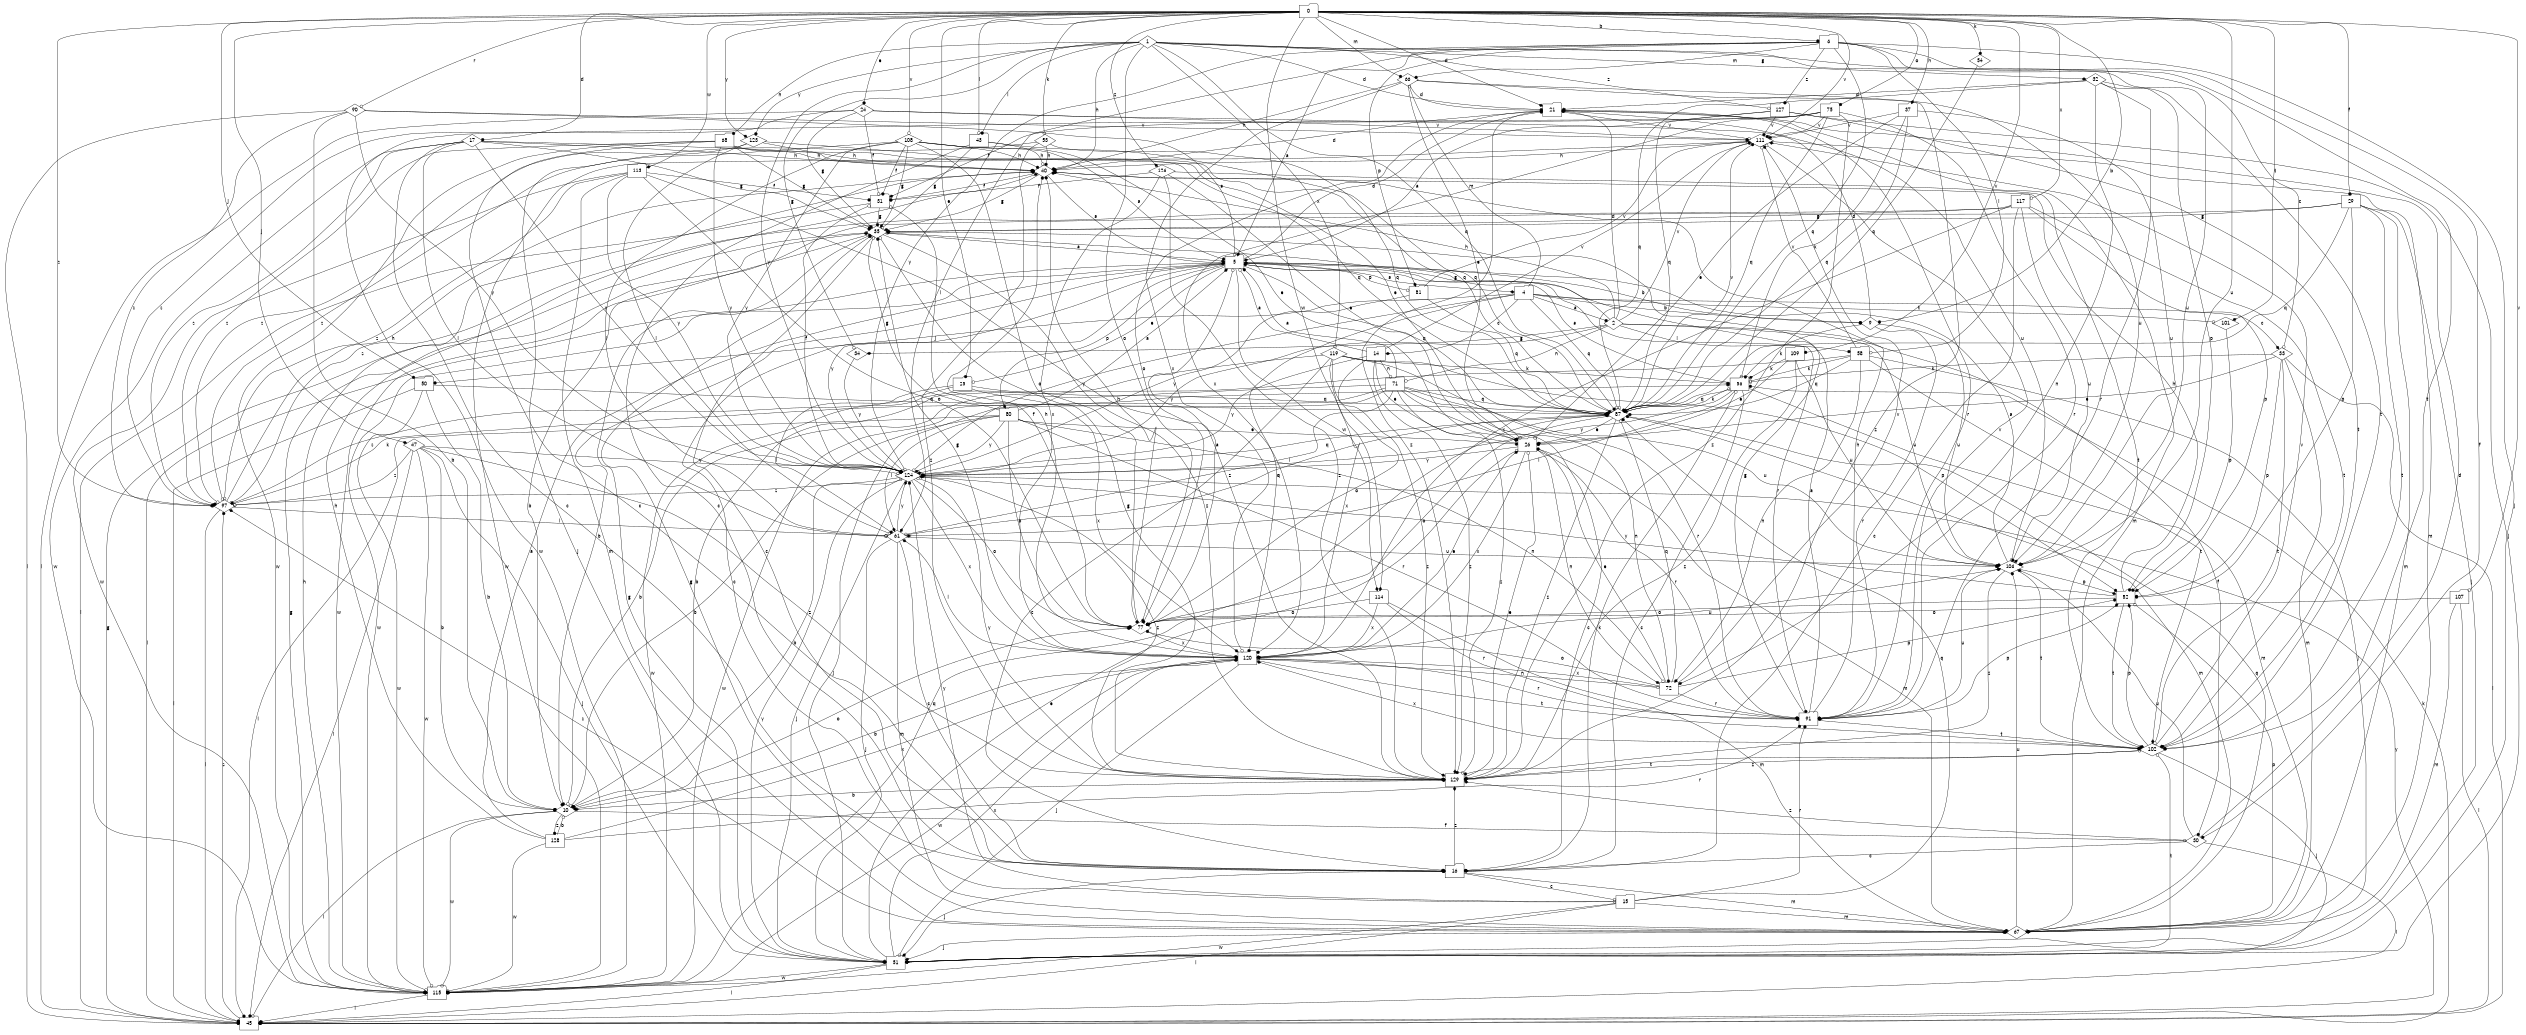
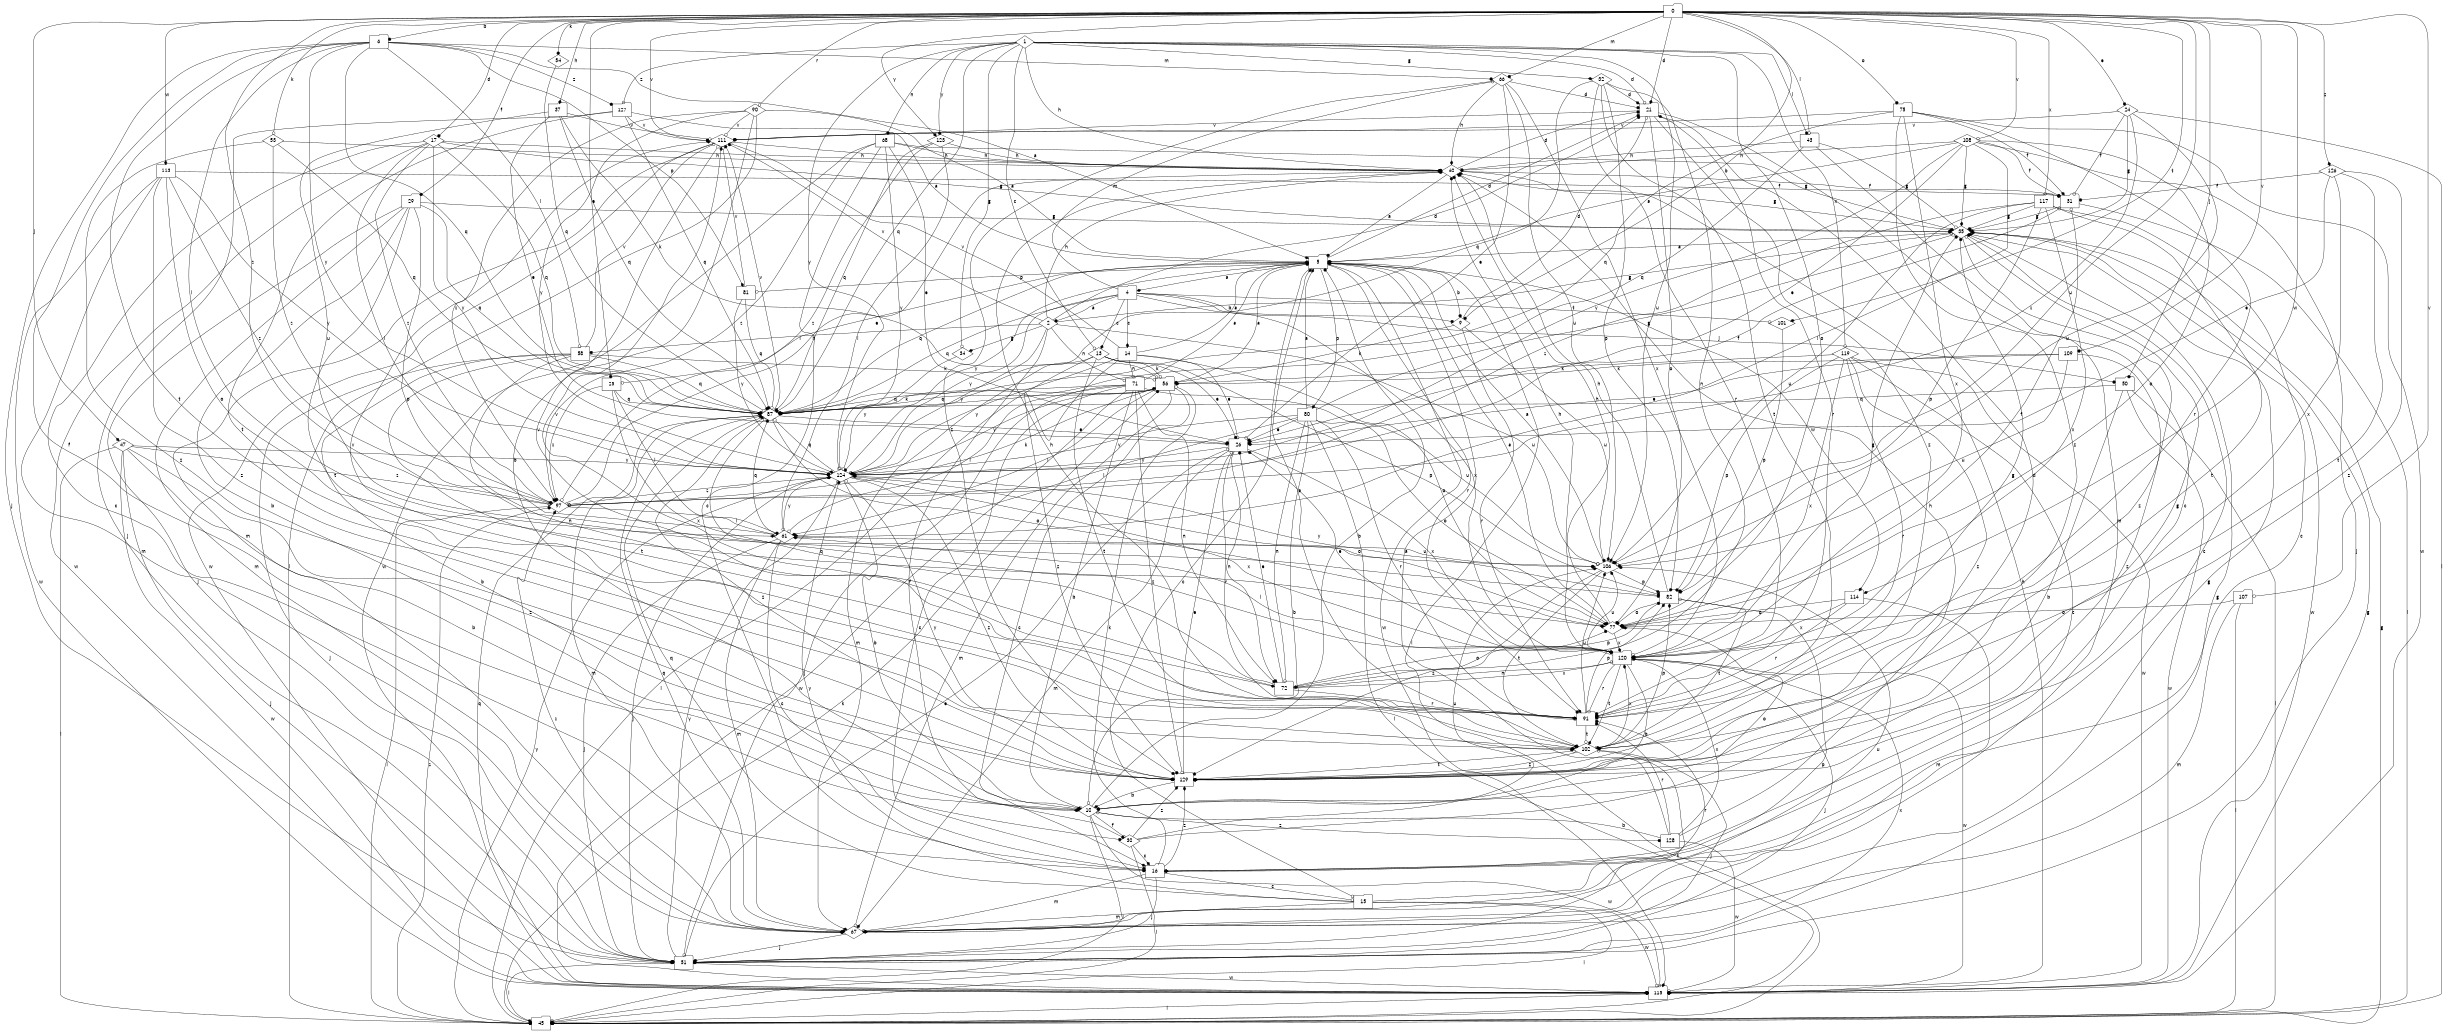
node "33": label "33" -> "13"
edge "5" -> "10": reversed
